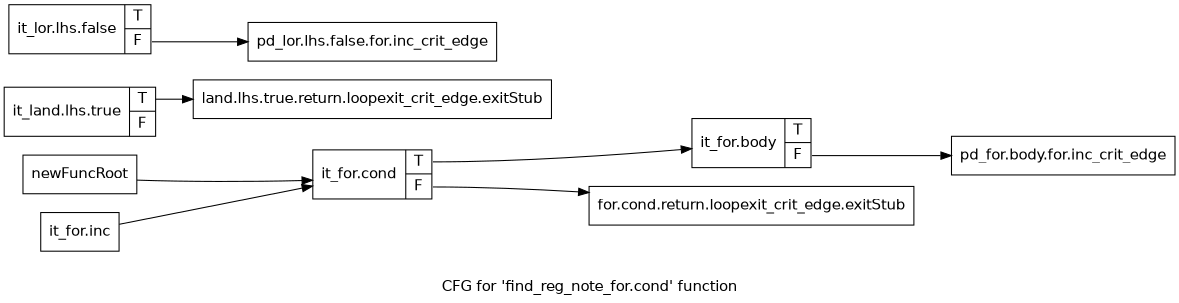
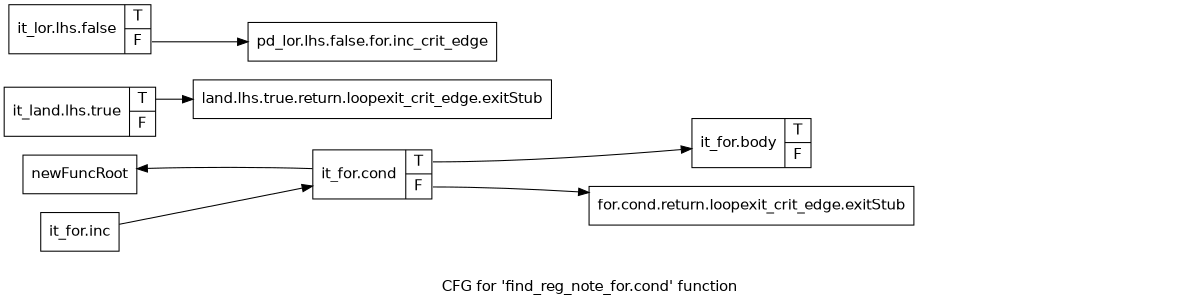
node "pd_for.body.for.inc_crit_edge": removed
edge "newFuncRoot" -> "it_for.cond": reversed
